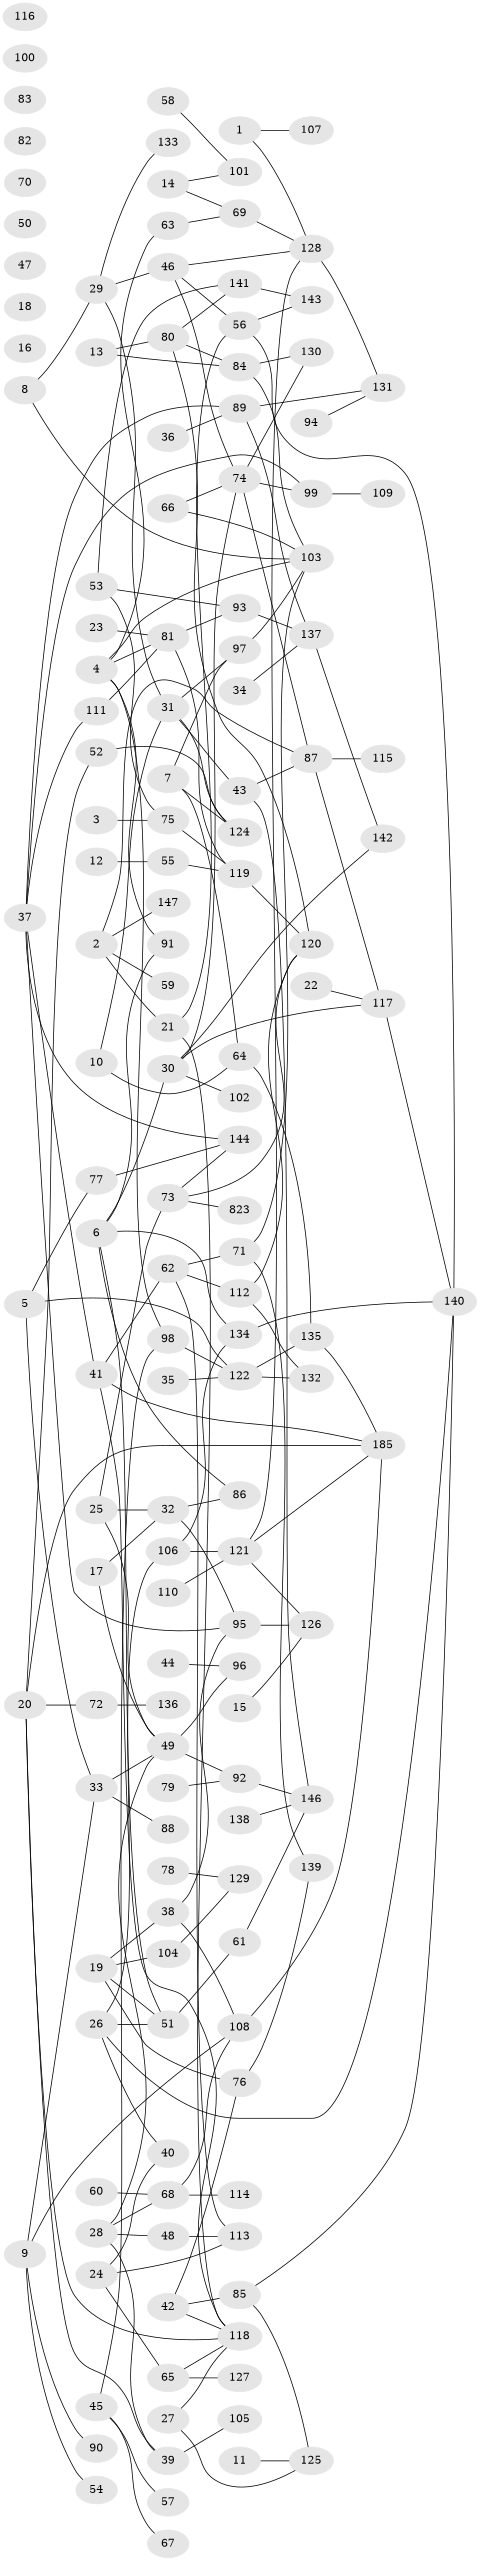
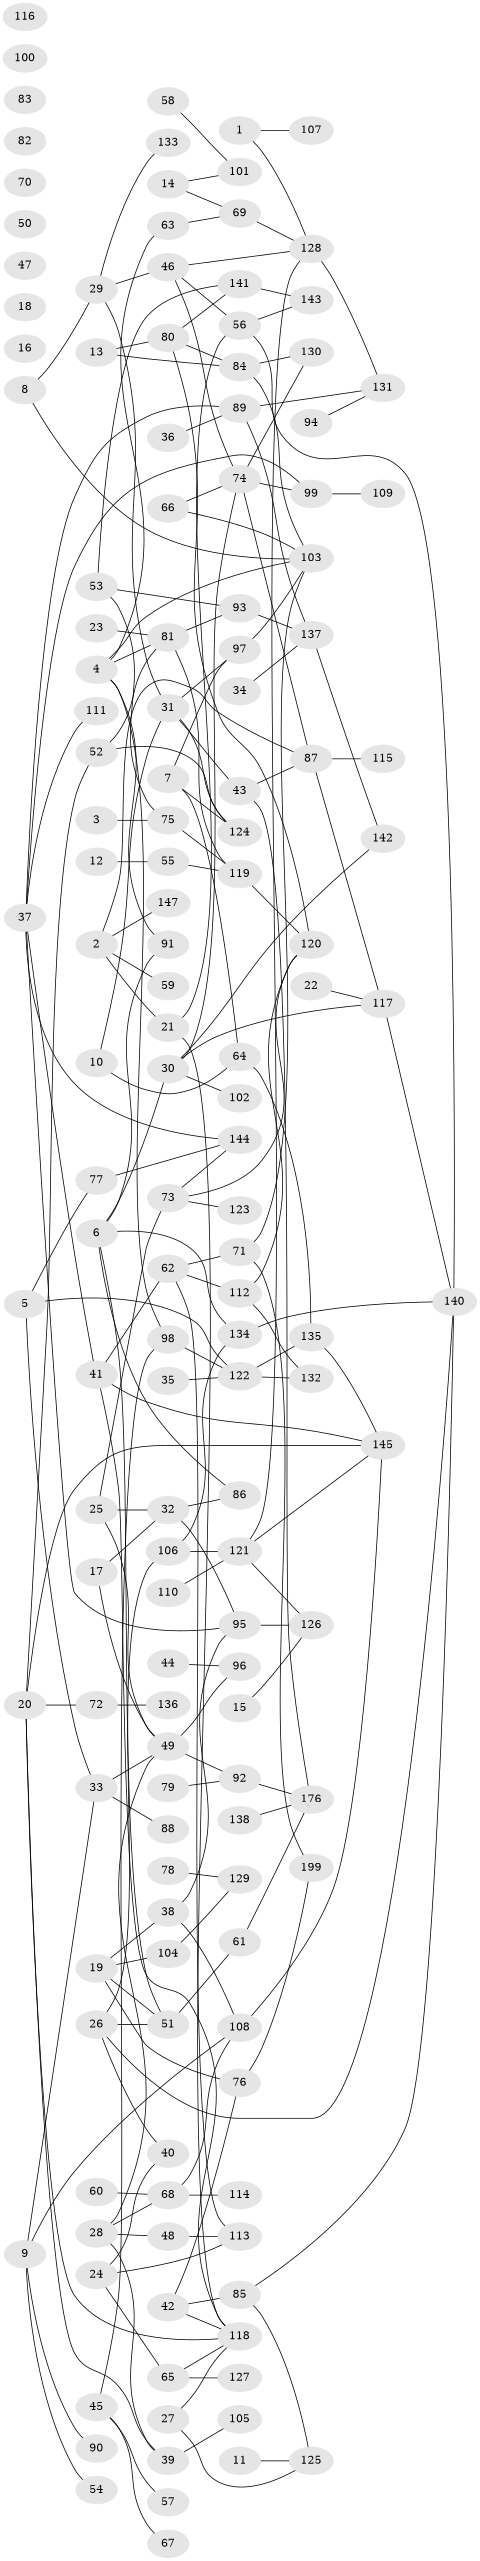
edge "81" -- "111": now "81" -- "52"
node "823": label "823" -> "123"
node "185": label "185" -> "145"
node "146": label "146" -> "176"
node "139": label "139" -> "199"
